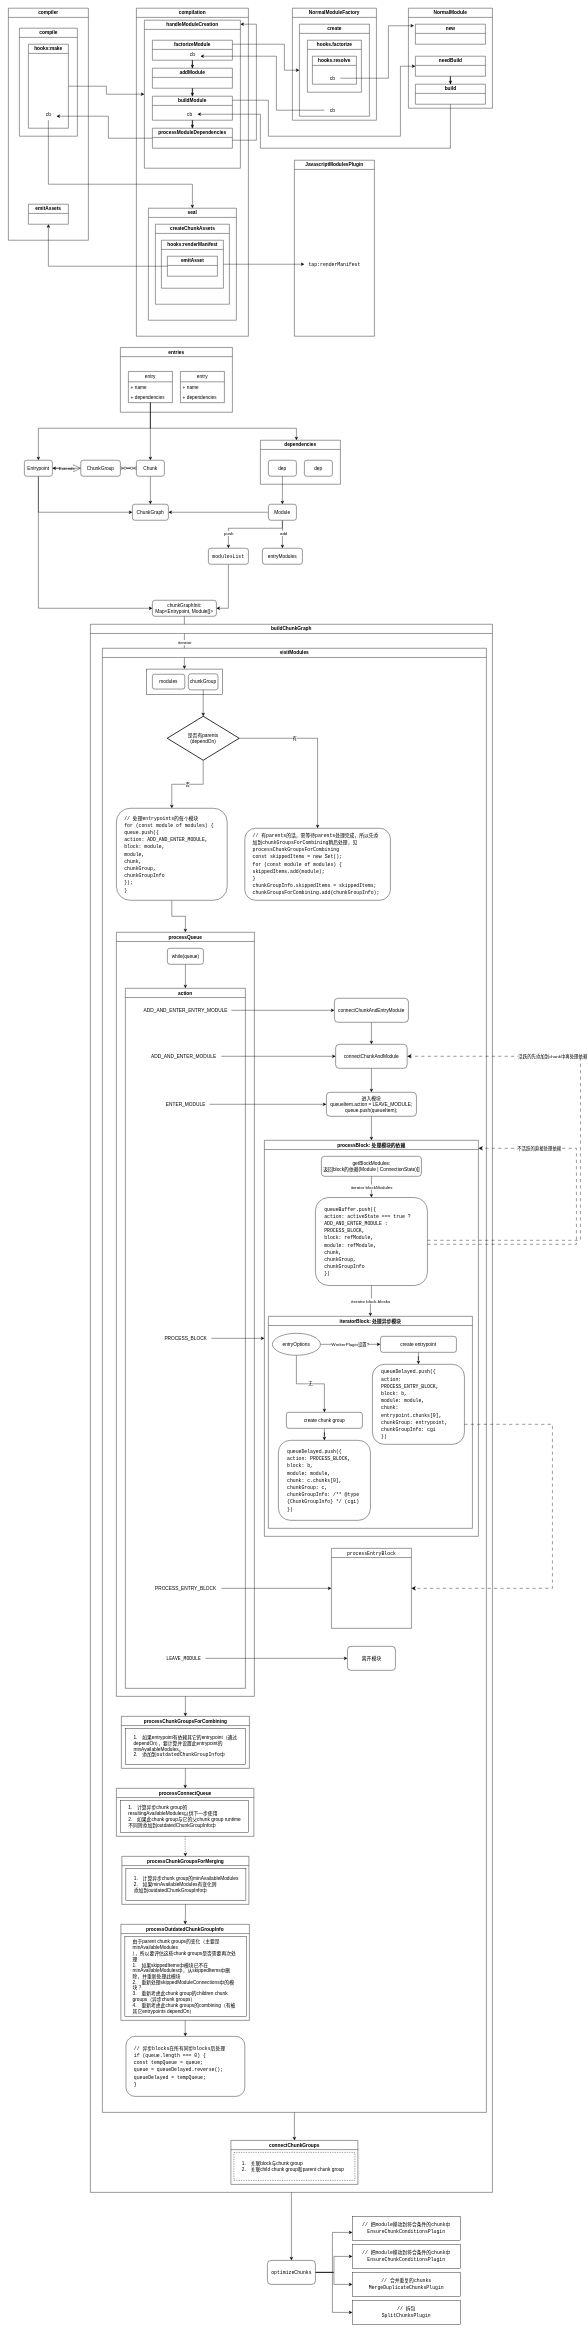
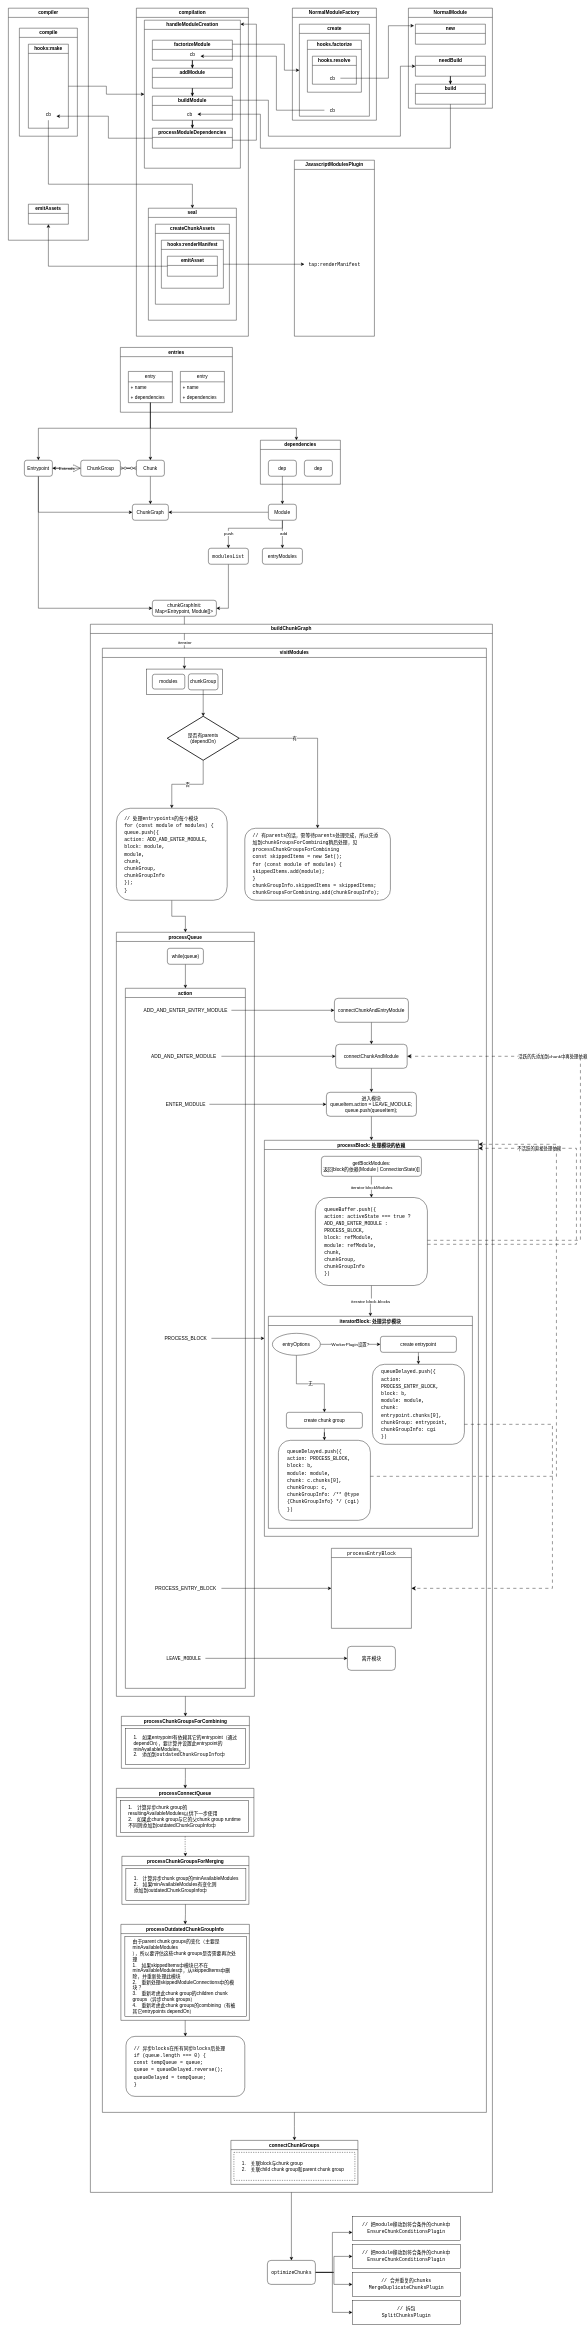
edge "queueDelayed.push({ action: PROCESS_BLOCK, block: b, module: module, chunk: c.chunks[0], chunkGroup: c, chunkGroupInfo: /** @type {ChunkGroupInfo} */ (cgi) })" -> "processBlock: 处理模块的依赖": added
